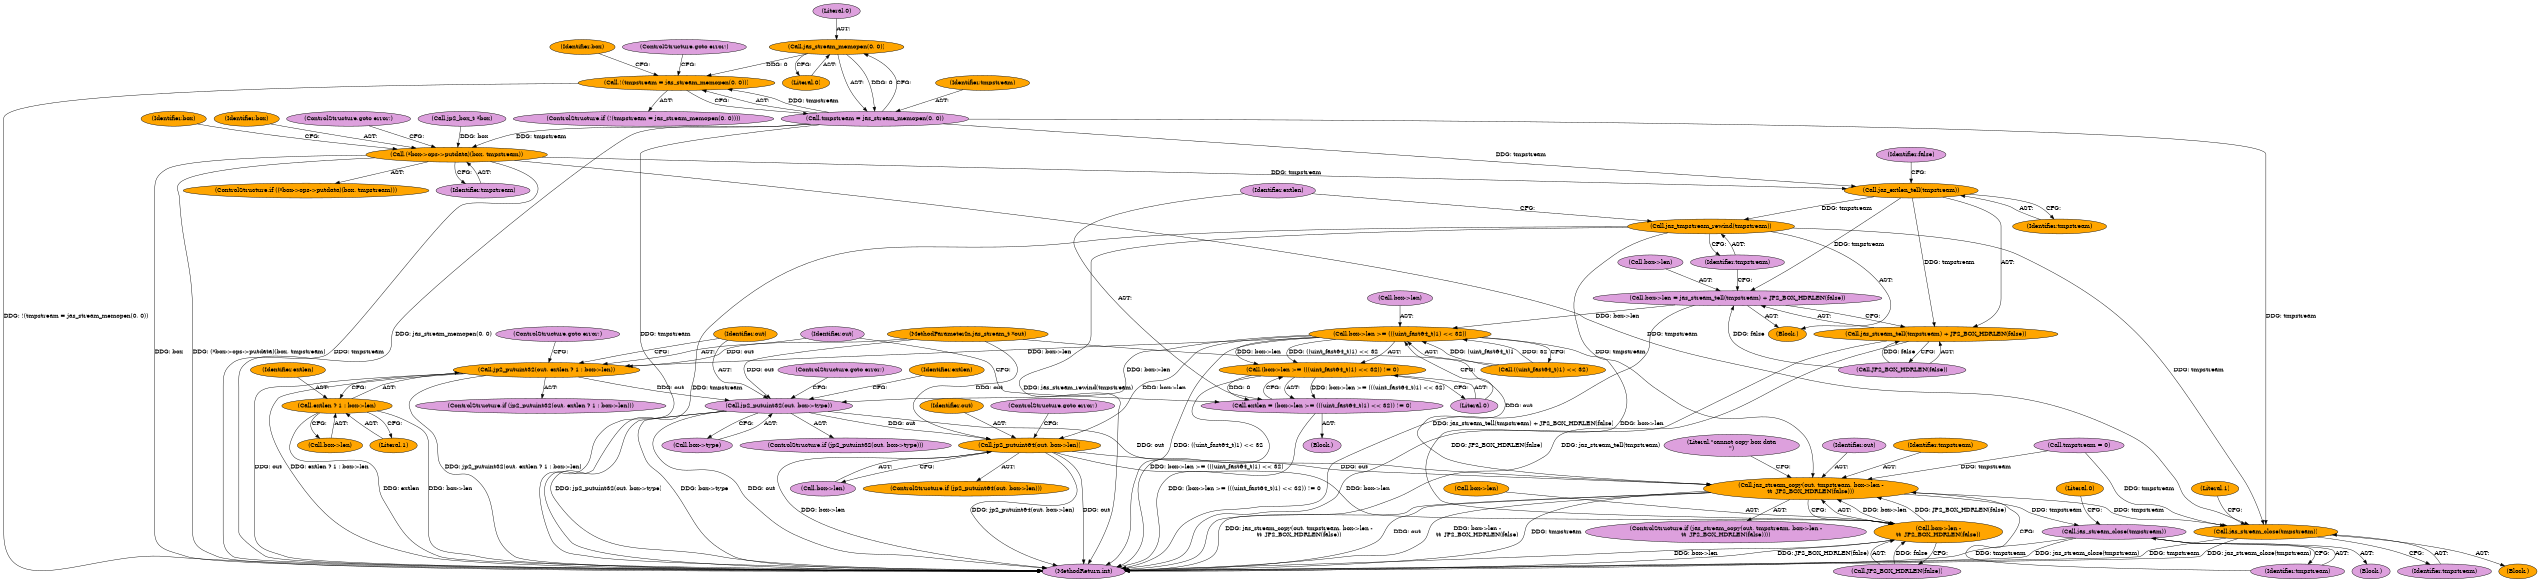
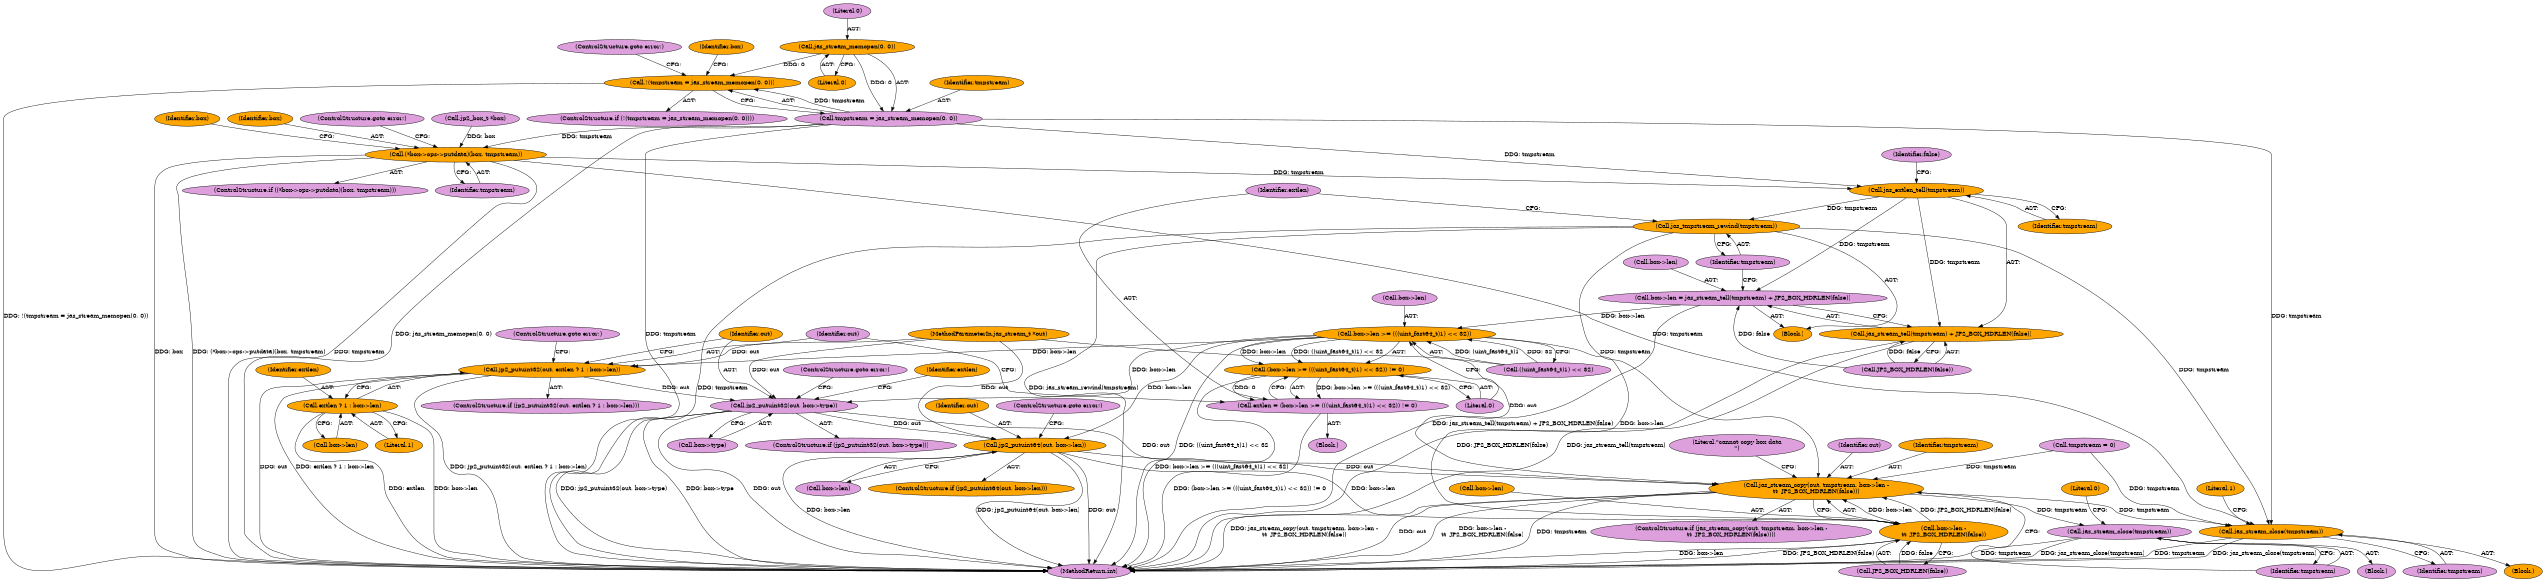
edge "(Call,tmpstream = jas_stream_memopen(0, 0))" -> "(Call,jas_stream_memopen(0, 0))": removed, label "CFG:"
node "(ControlStructure,if ((*box->ops->putdata)(box, tmpstream)))": fillcolor orange -> plum
node "(Call,((uint_fast64_t)1) << 32)": fillcolor orange -> plum
